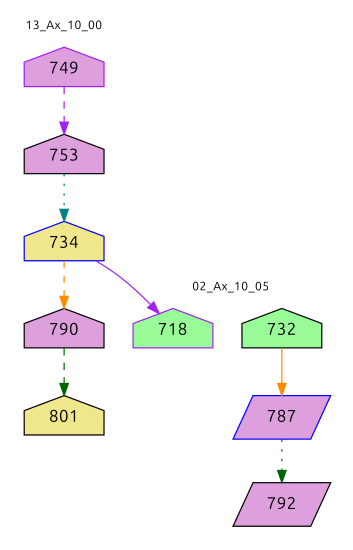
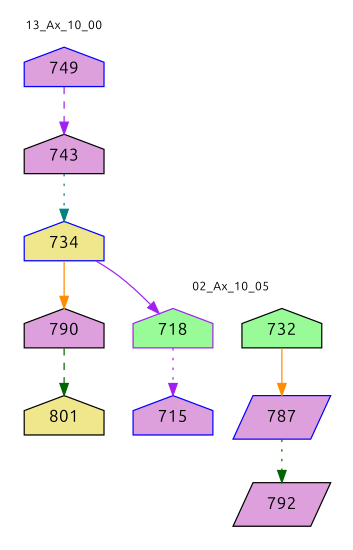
node "749": color purple -> blue
node "753": label "753" -> "743"
edge "734" -> "790": style dashed -> solid
node "715": added
